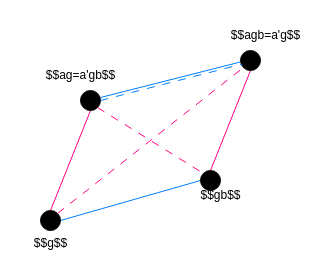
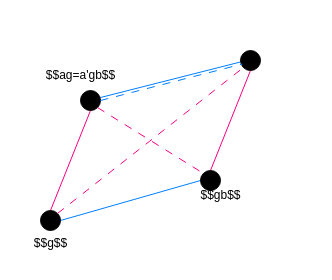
node "$$agb=a'g$$": removed
